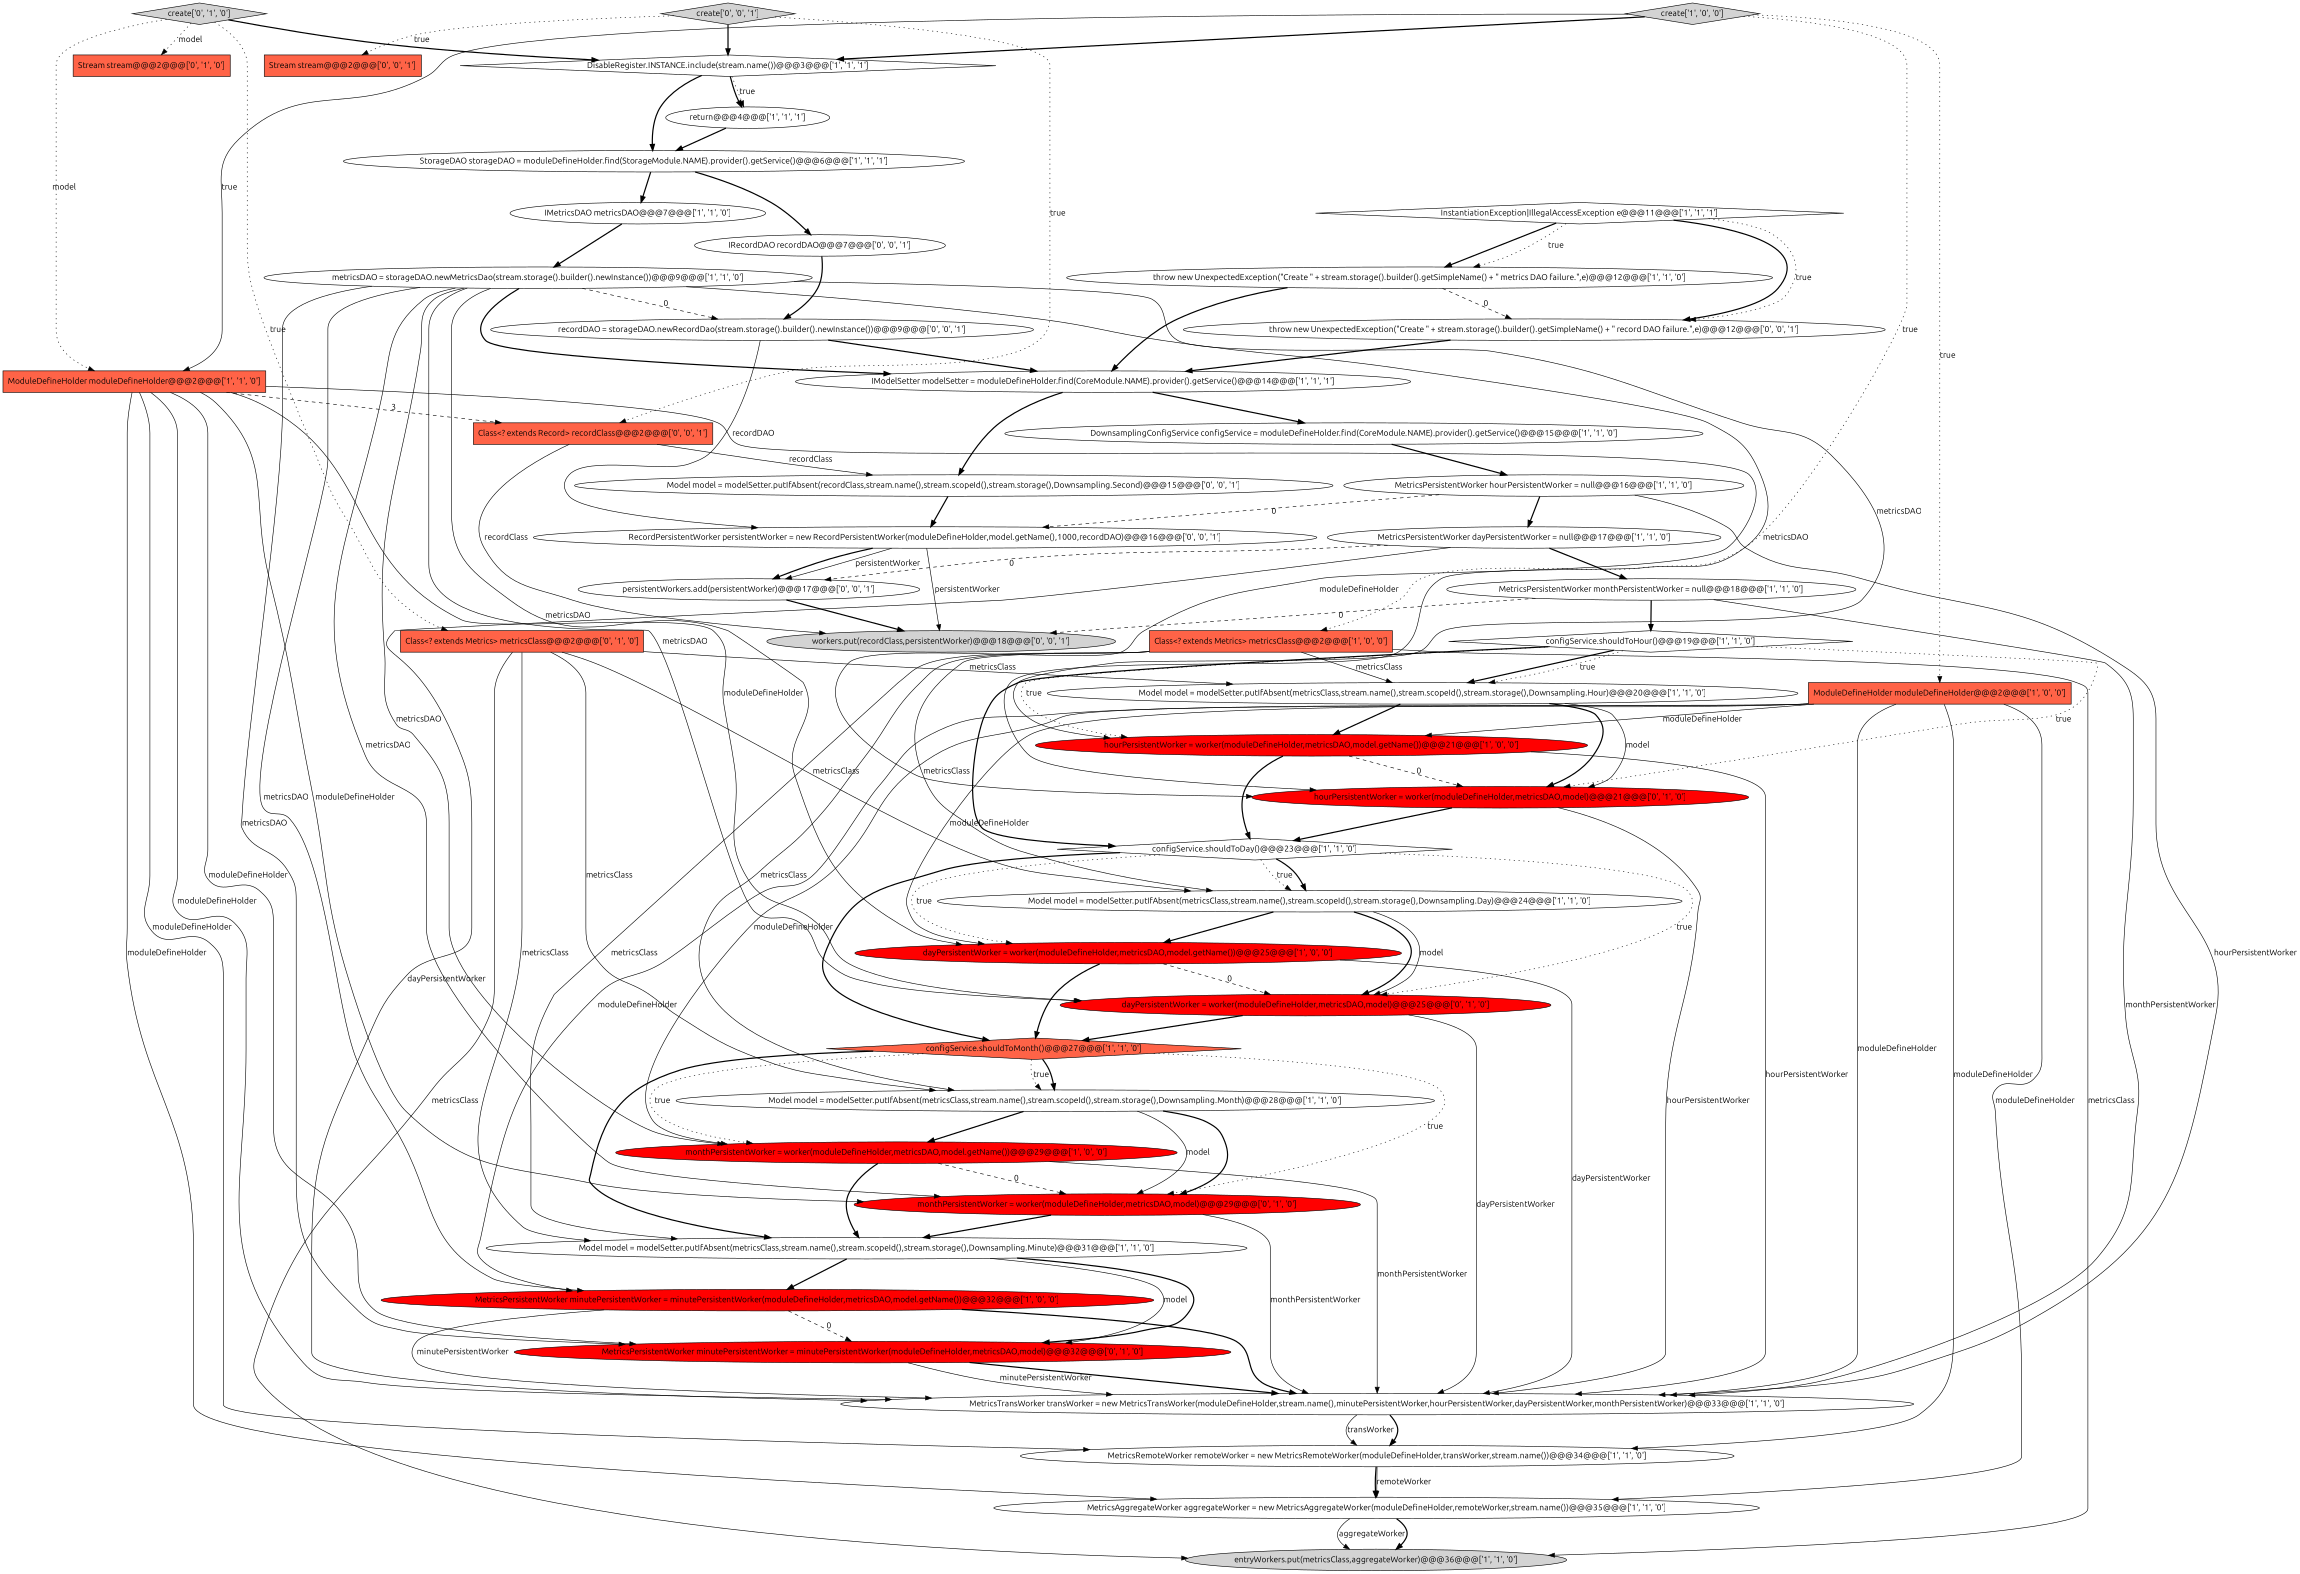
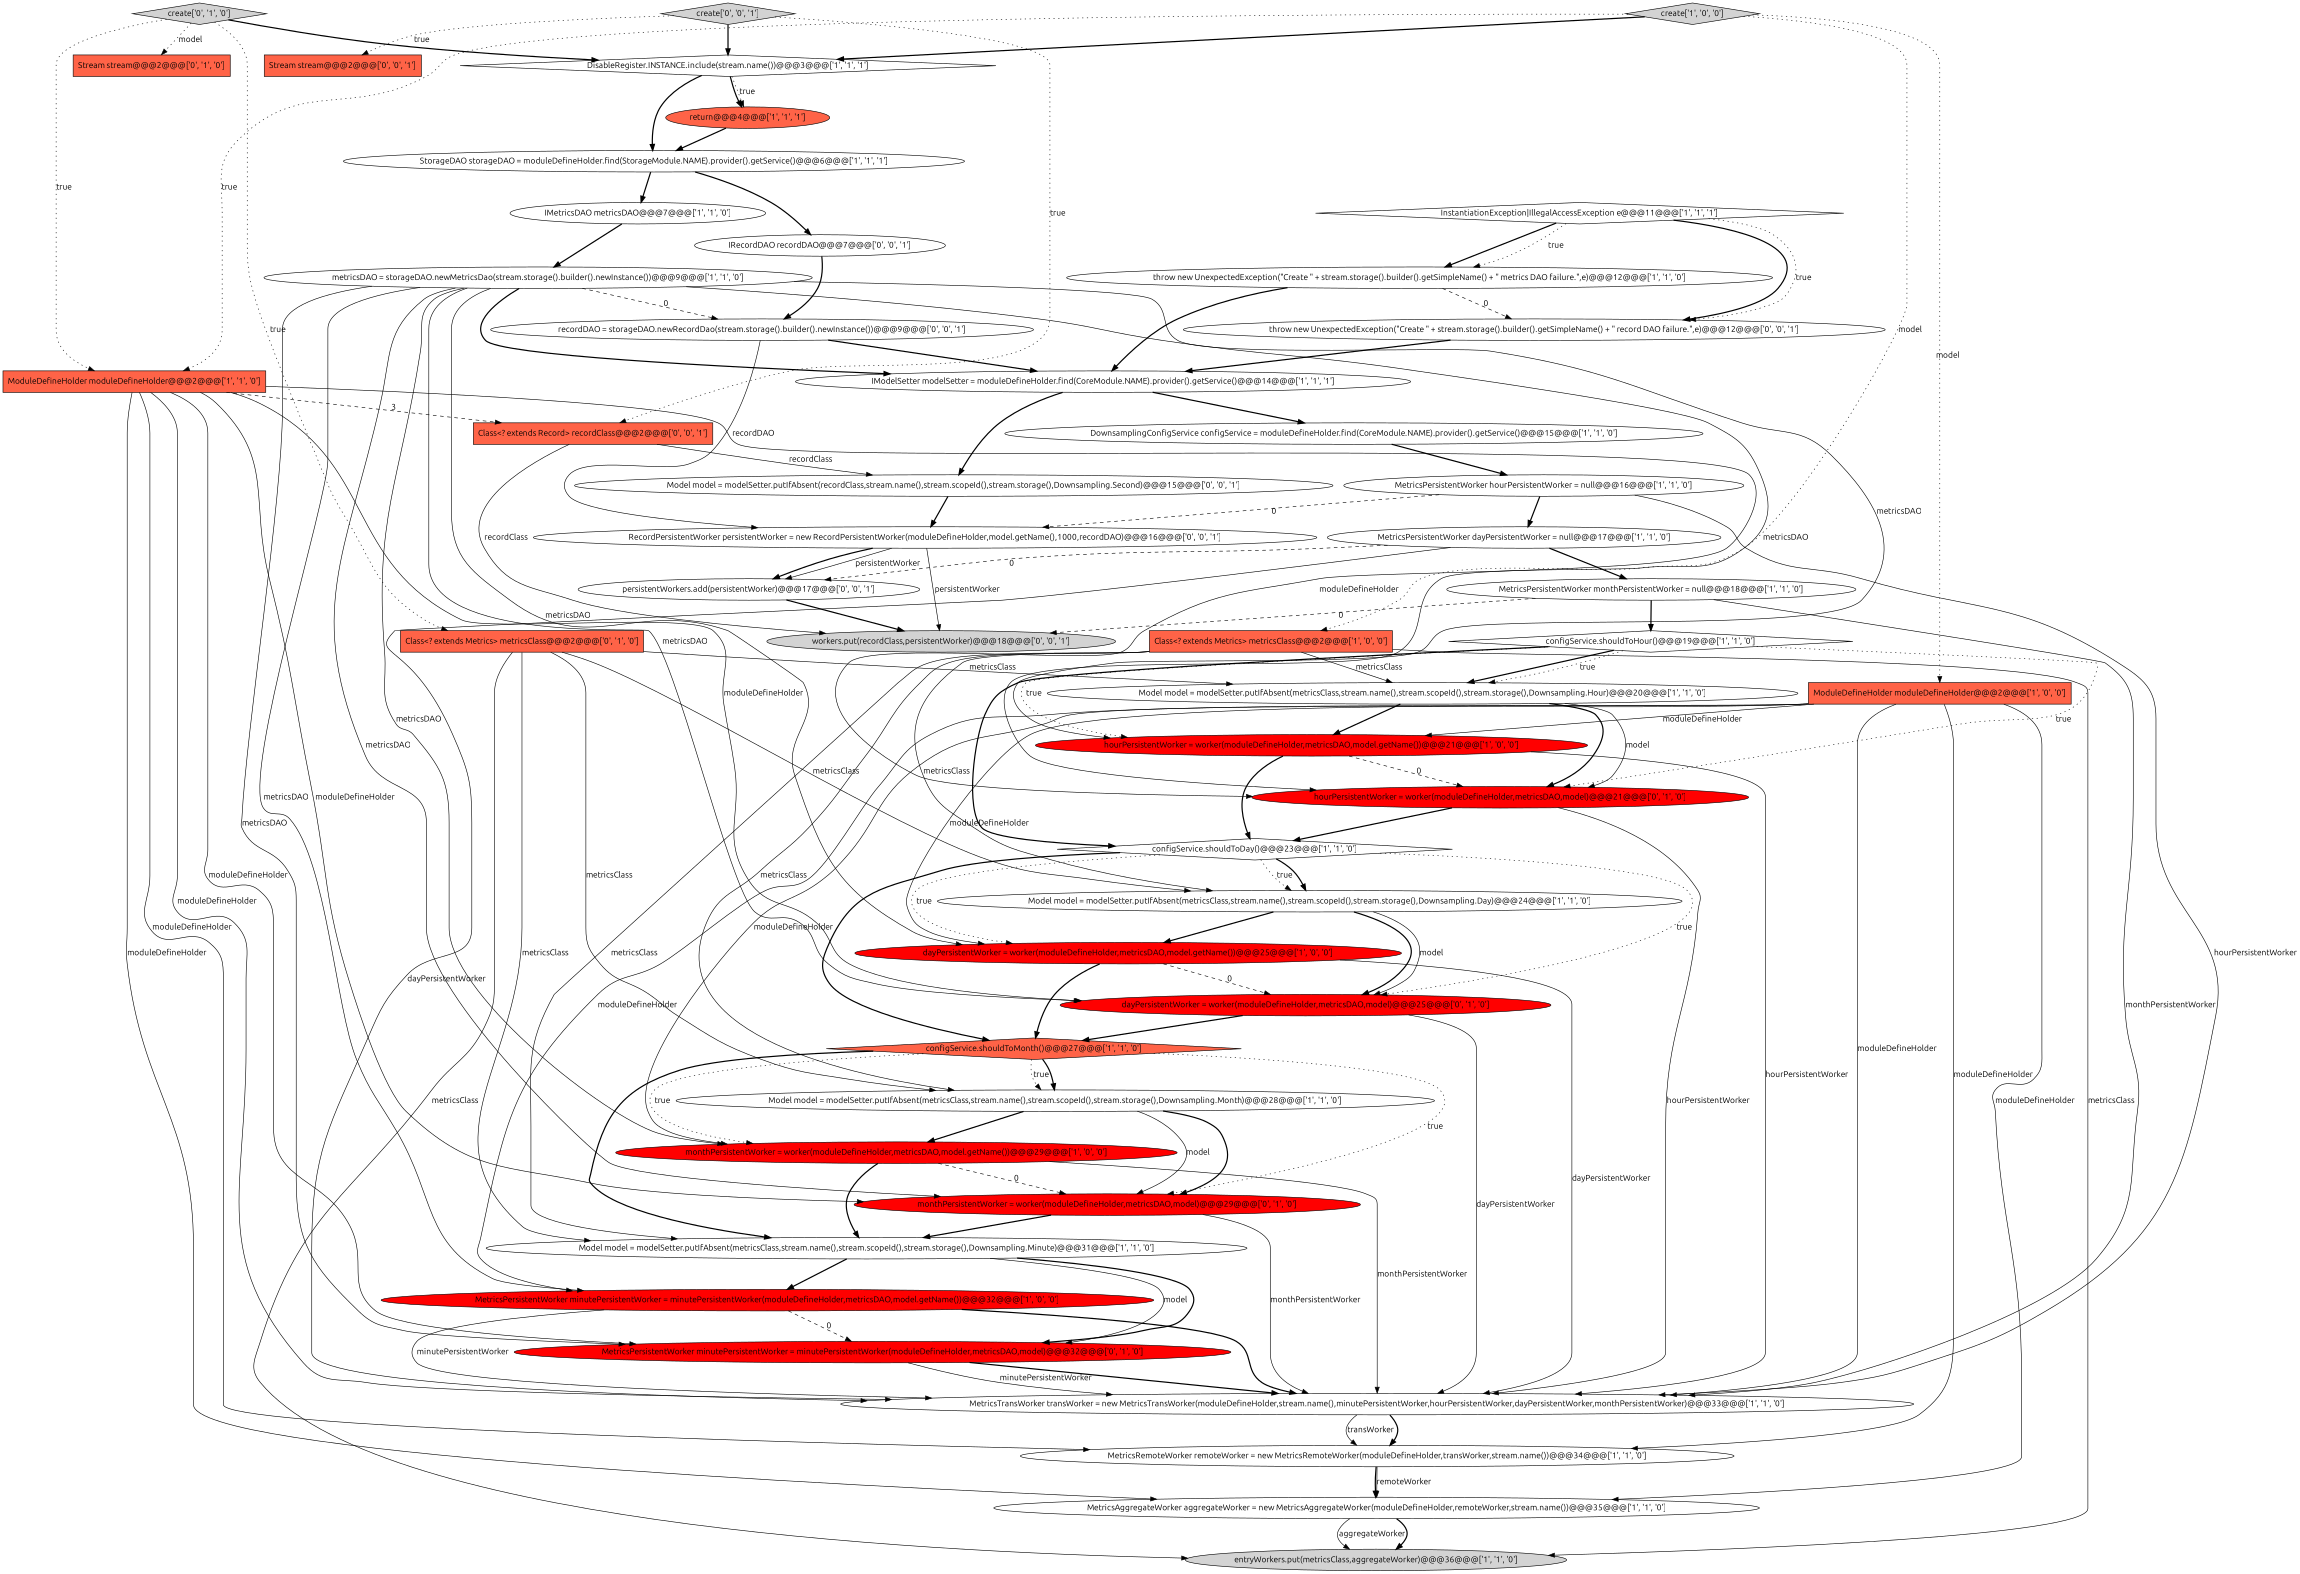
edge "create['1', '0', '0']" -> "ModuleDefineHolder moduleDefineHolder@@@2@@@['1', '1', '0']": style solid -> dotted
node "return@@@4@@@['1', '1', '1']": fillcolor white -> tomato
edge "create['0', '1', '0']" -> "ModuleDefineHolder moduleDefineHolder@@@2@@@['1', '1', '0']": label "model" -> "true"
edge "create['1', '0', '0']" -> "Class<? extends Metrics> metricsClass@@@2@@@['1', '0', '0']": label "true" -> "model"
edge "create['1', '0', '0']" -> "ModuleDefineHolder moduleDefineHolder@@@2@@@['1', '0', '0']": label "true" -> "model"
